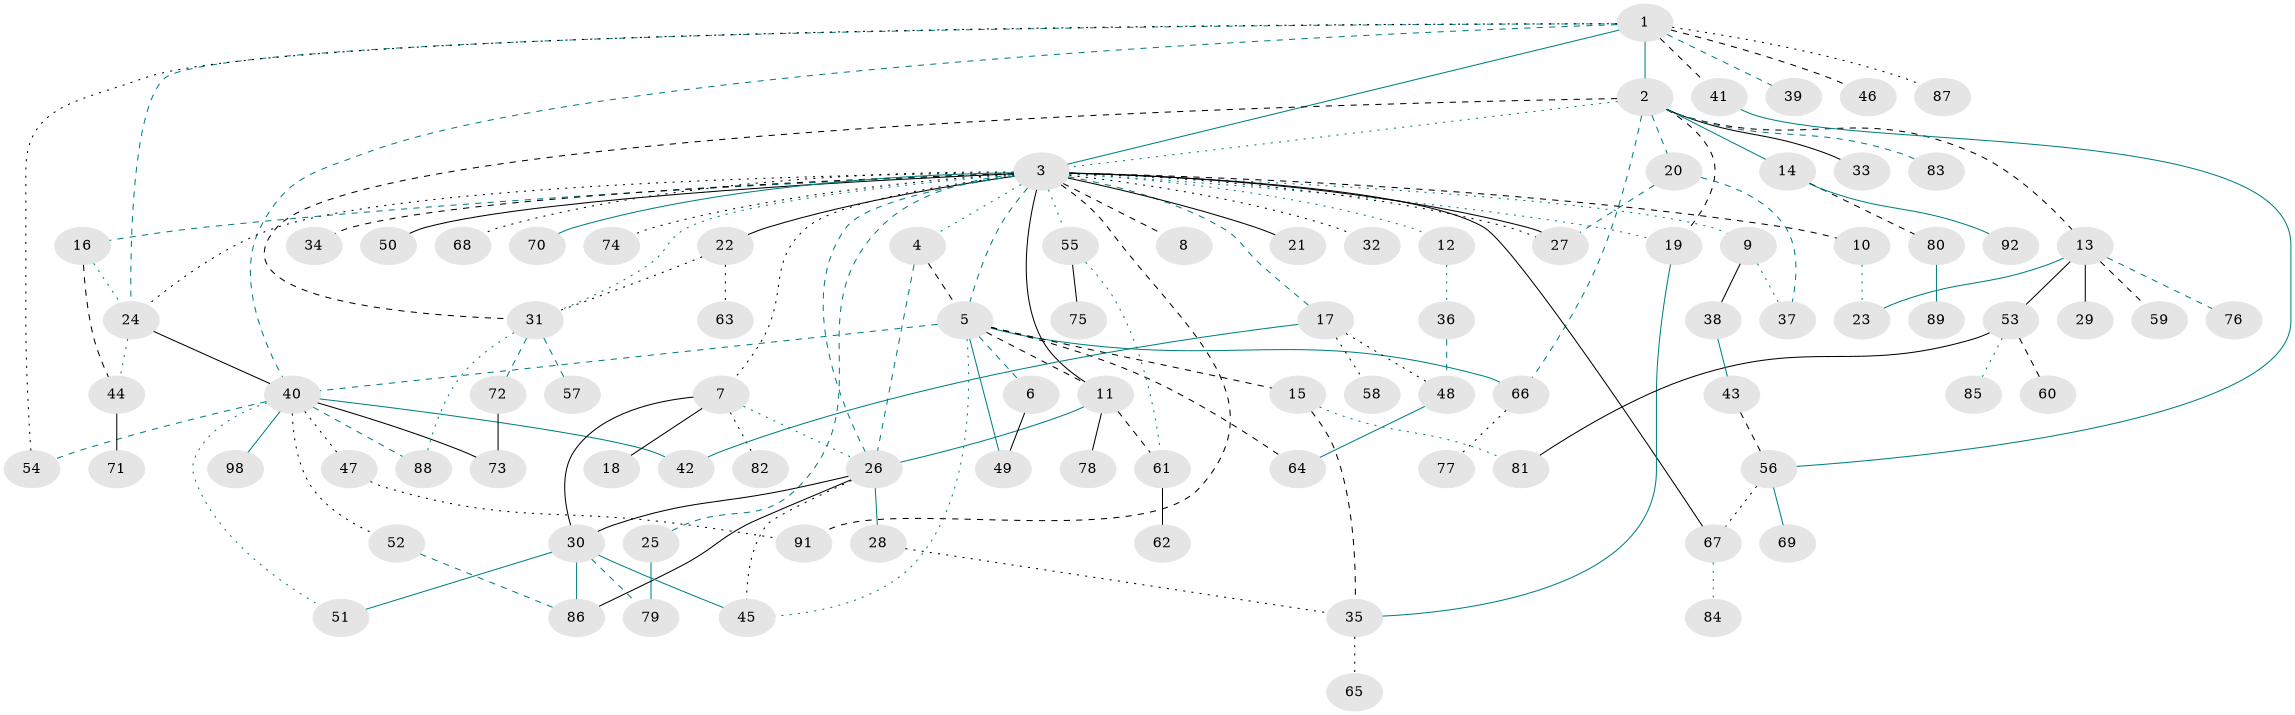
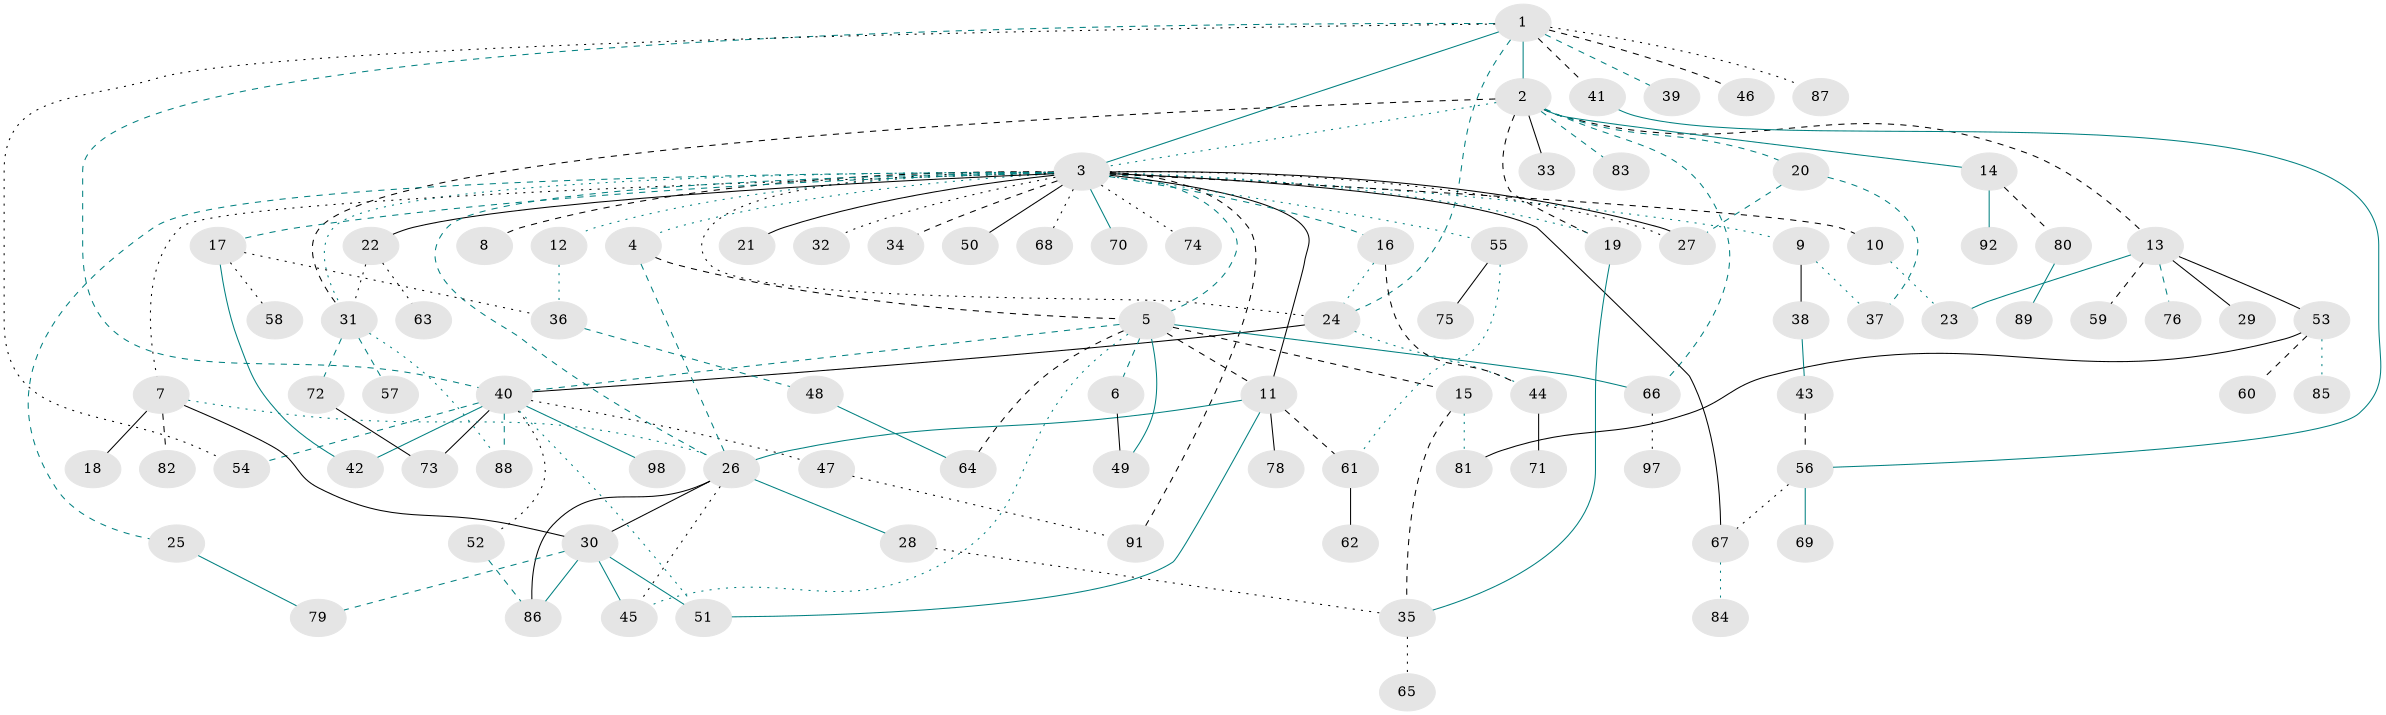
edge "17" -- "48": now "17" -- "36"
edge "7" -- "82": style dotted -> dashed
node "77": label "77" -> "97"
edge "11" -- "51": added
